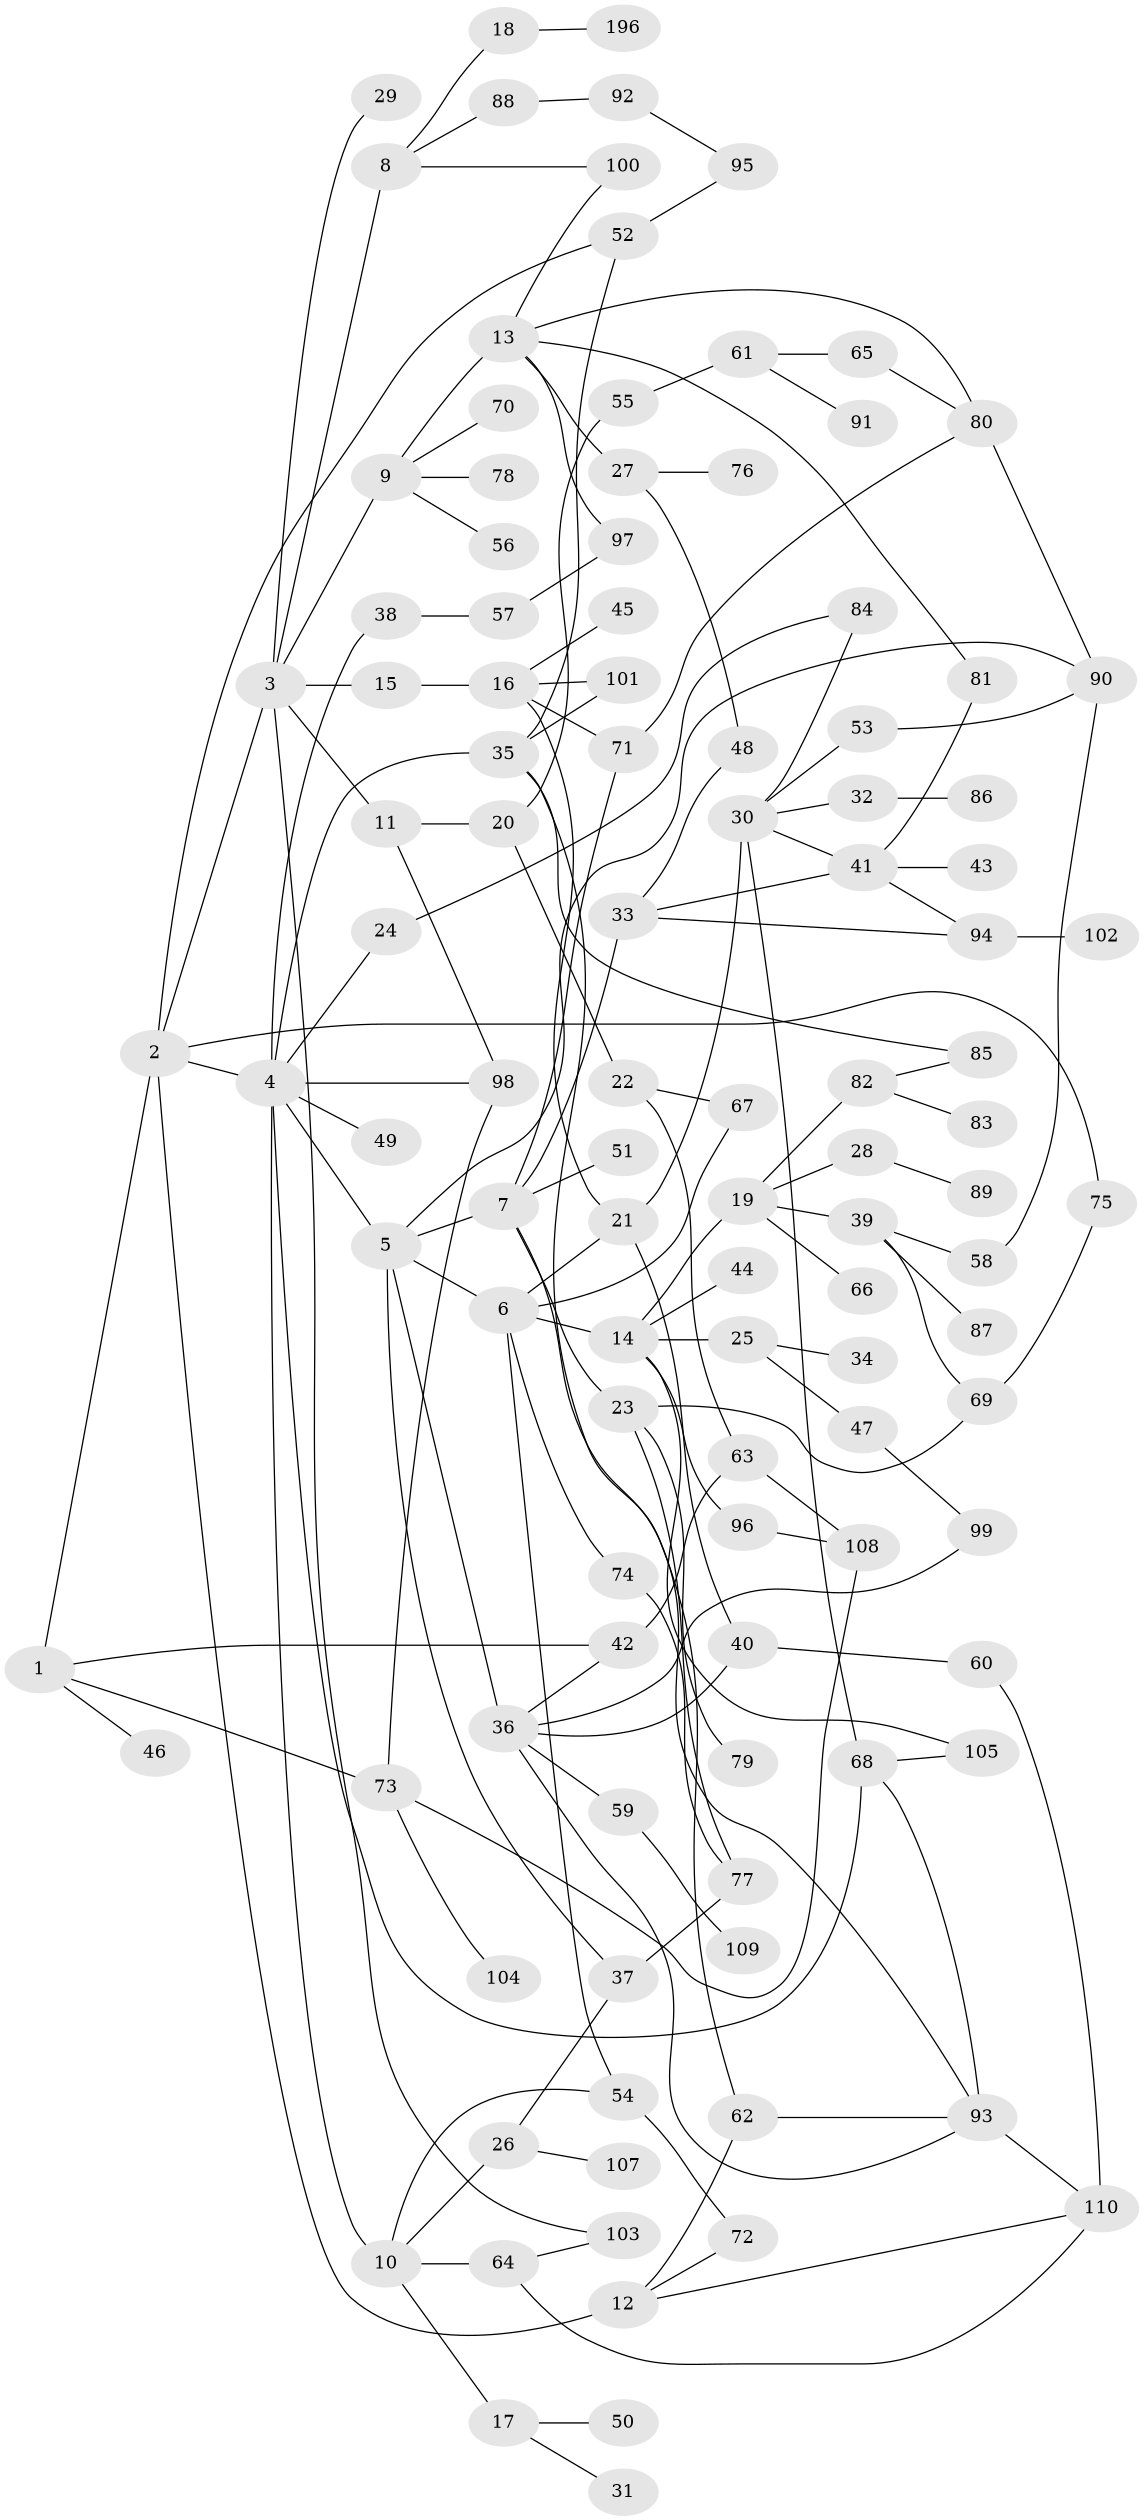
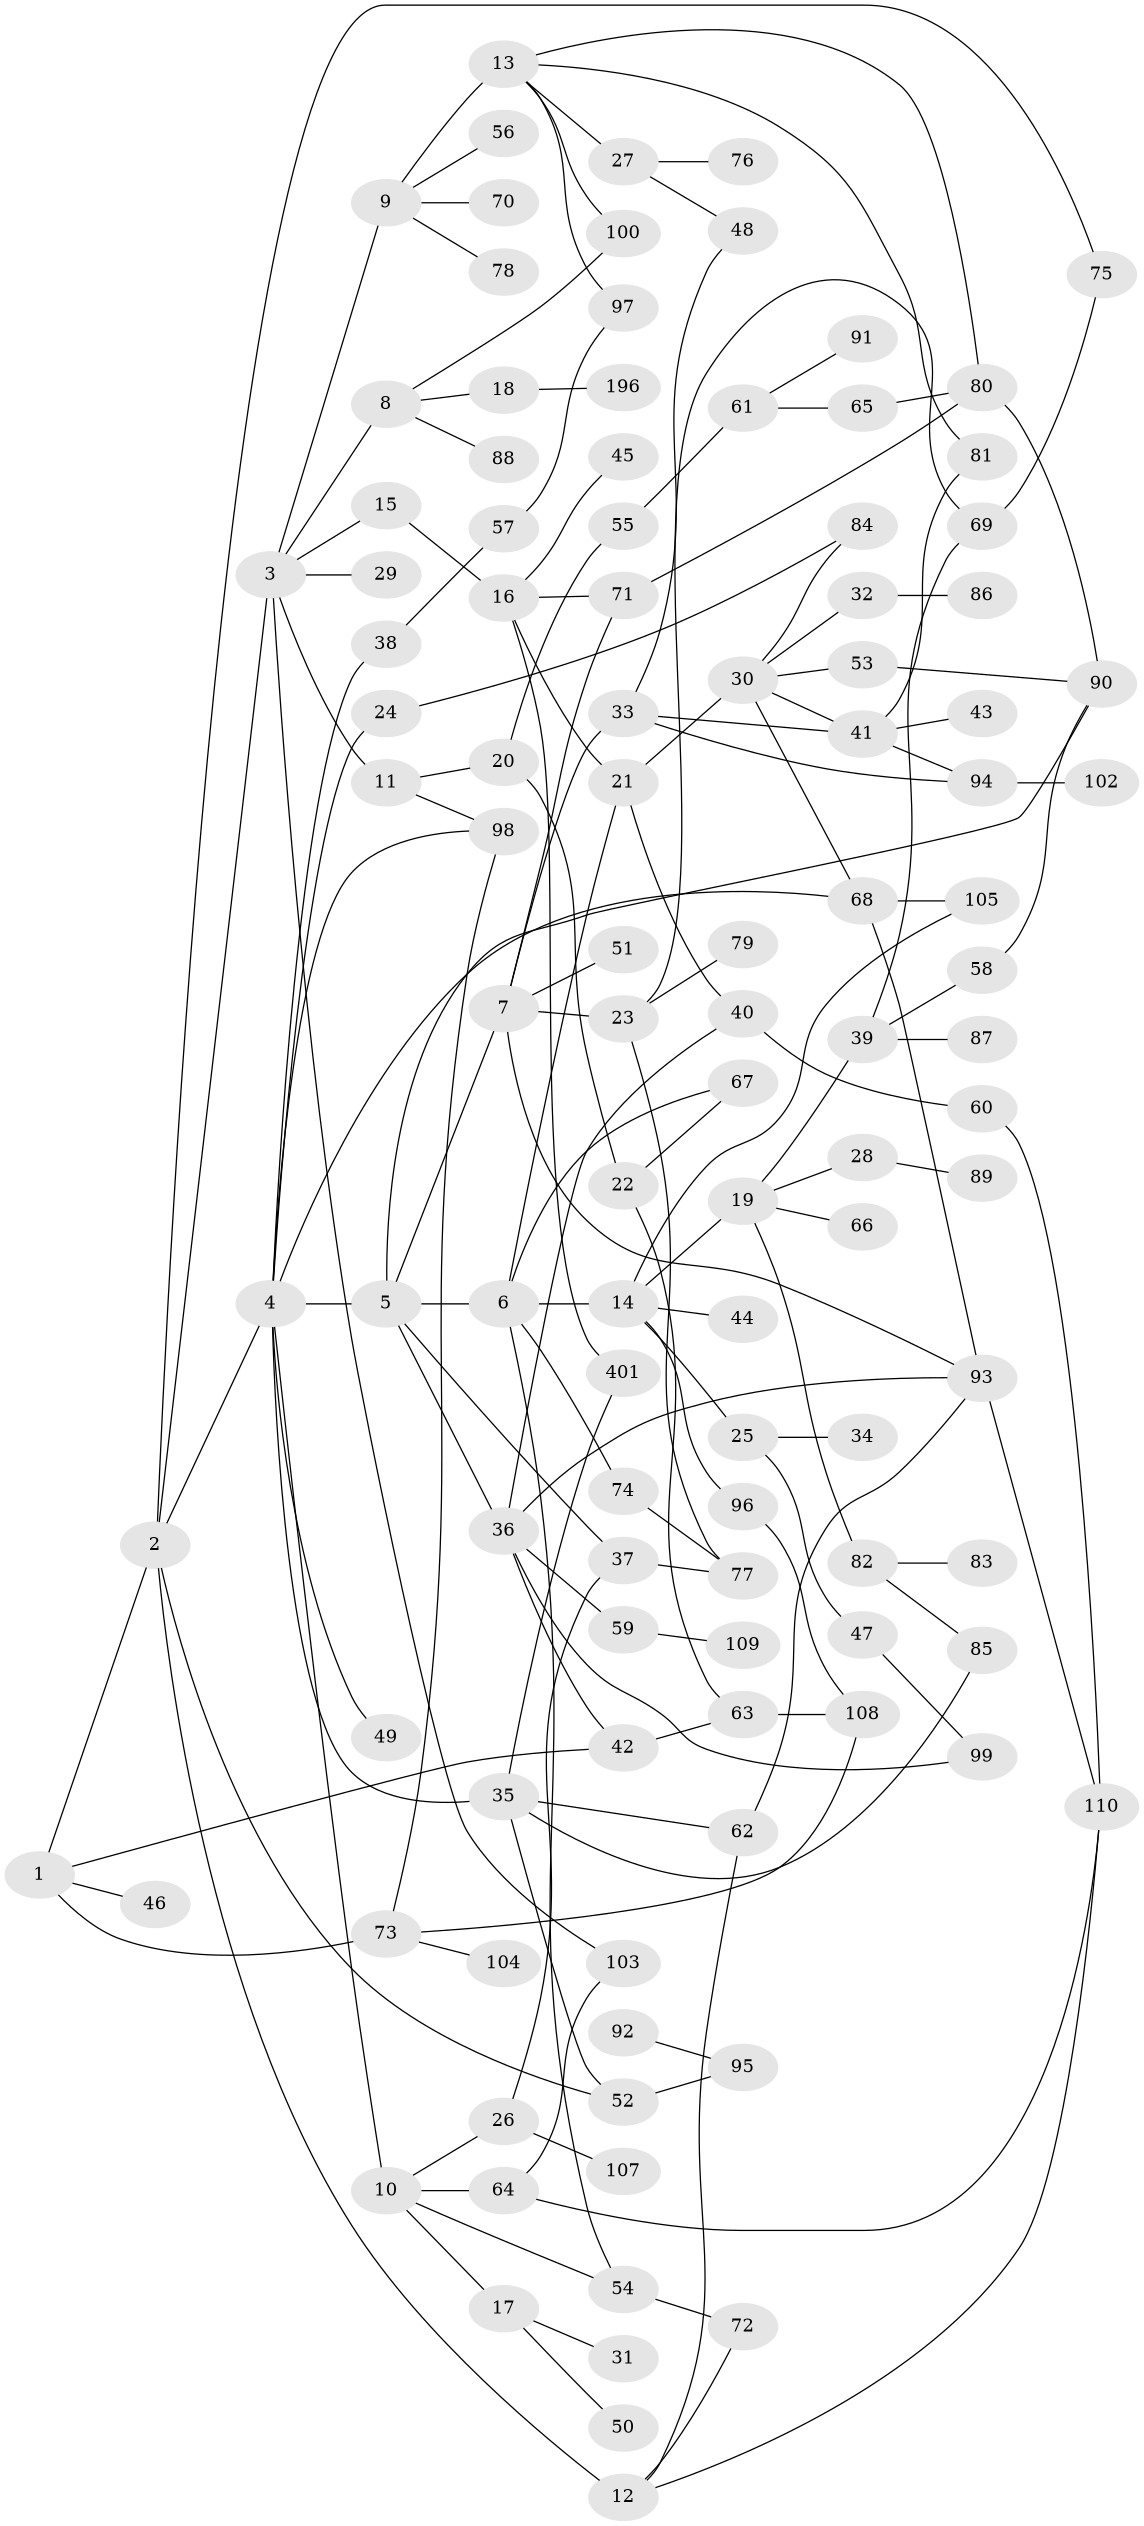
edge "92" -- "88": removed
node "101": label "101" -> "401"
